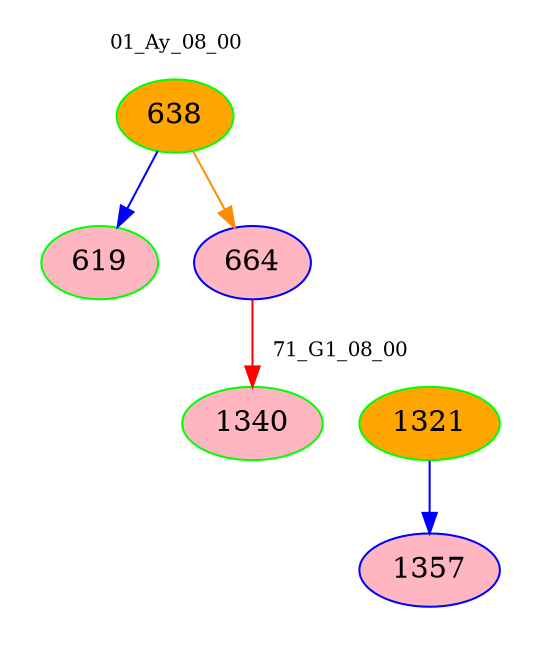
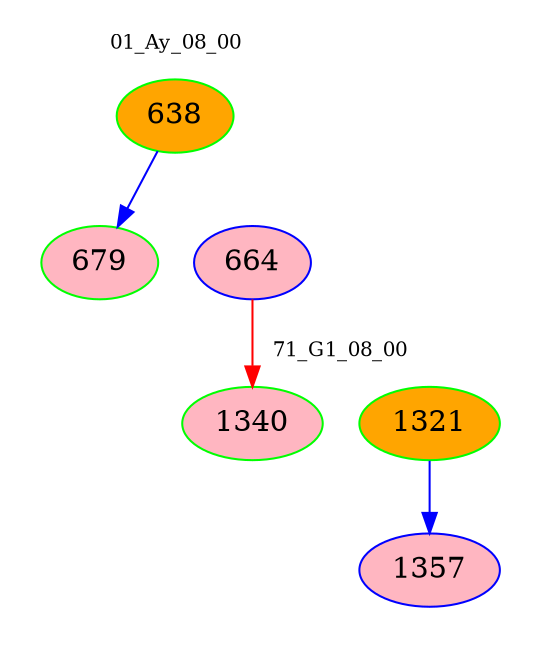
edge "638" -> "664": removed
node "619": label "619" -> "679"
